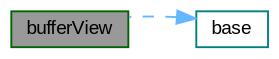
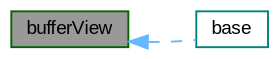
edge "bufferView" -> "base": reversed
